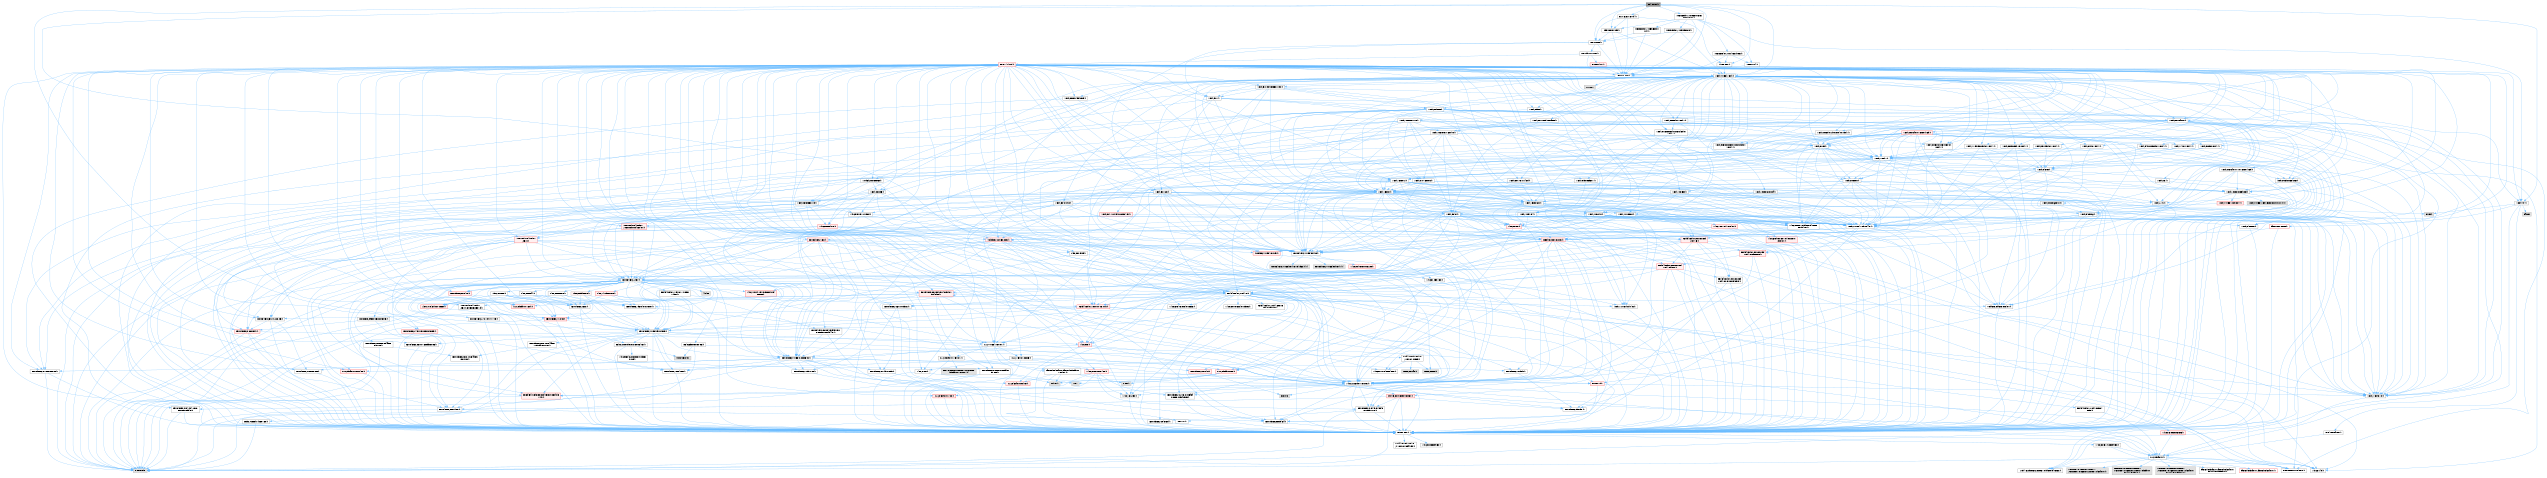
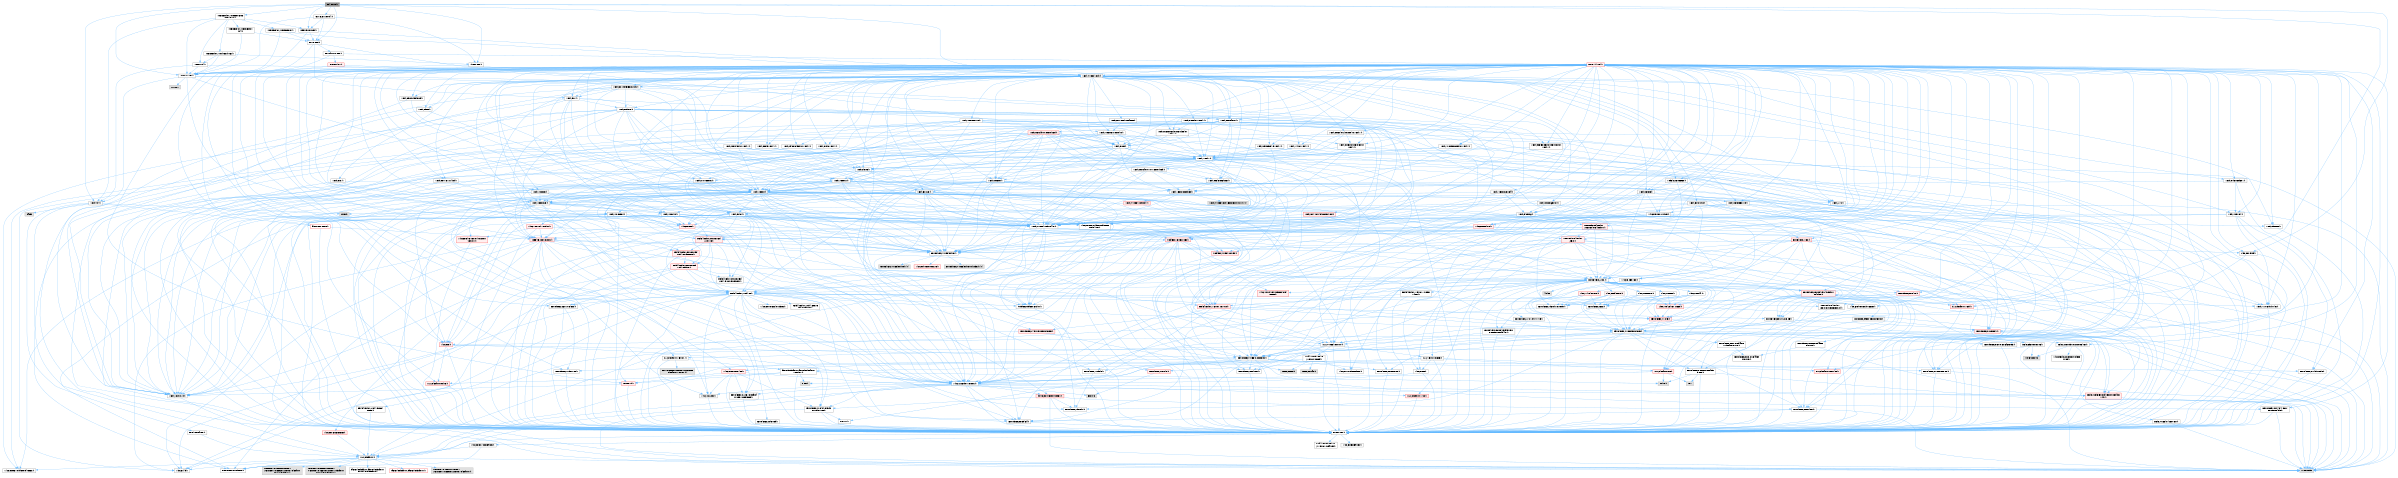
edge "ProfilingDebugging /MemoryTrace.h" -> "HAL/Platform.h": added
node "EnableIf/IsCharEncodingCompatible With.h": label "EnableIf/IsCharEncodingCompatible With.h" -> "Traits/IsCharEncodingCompatible With.h"
node "ArchiveAdapters/LargeWorldCoordinates.h": label "ArchiveAdapters/LargeWorldCoordinates.h" -> "Misc/LargeWorldCoordinates.h"
